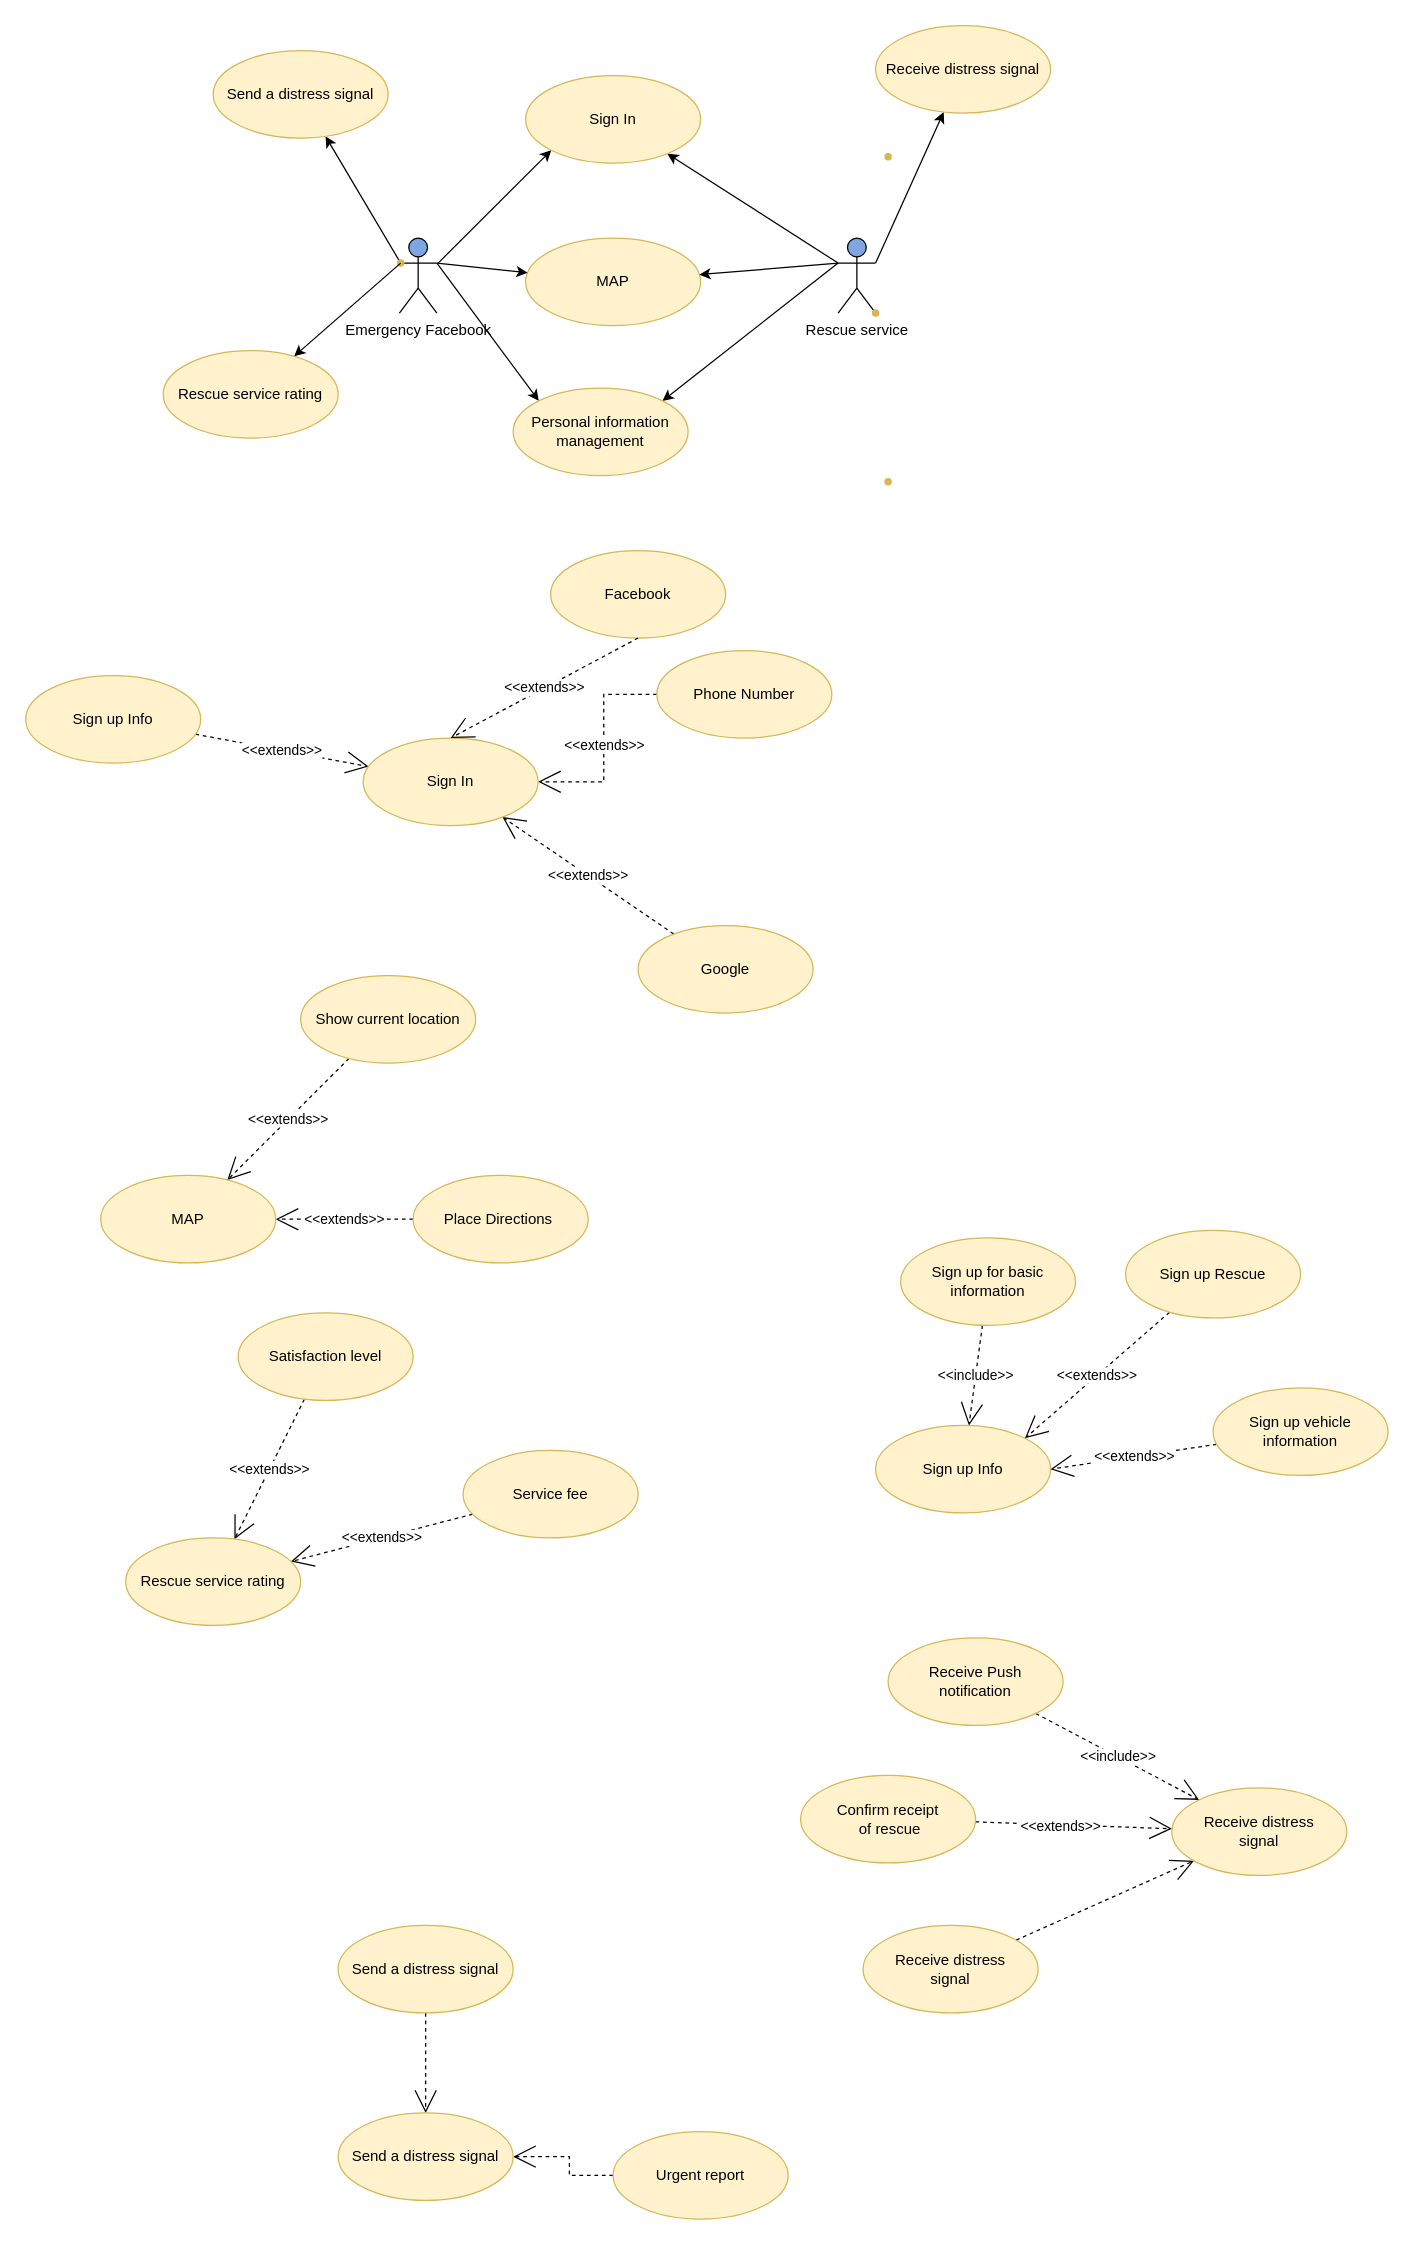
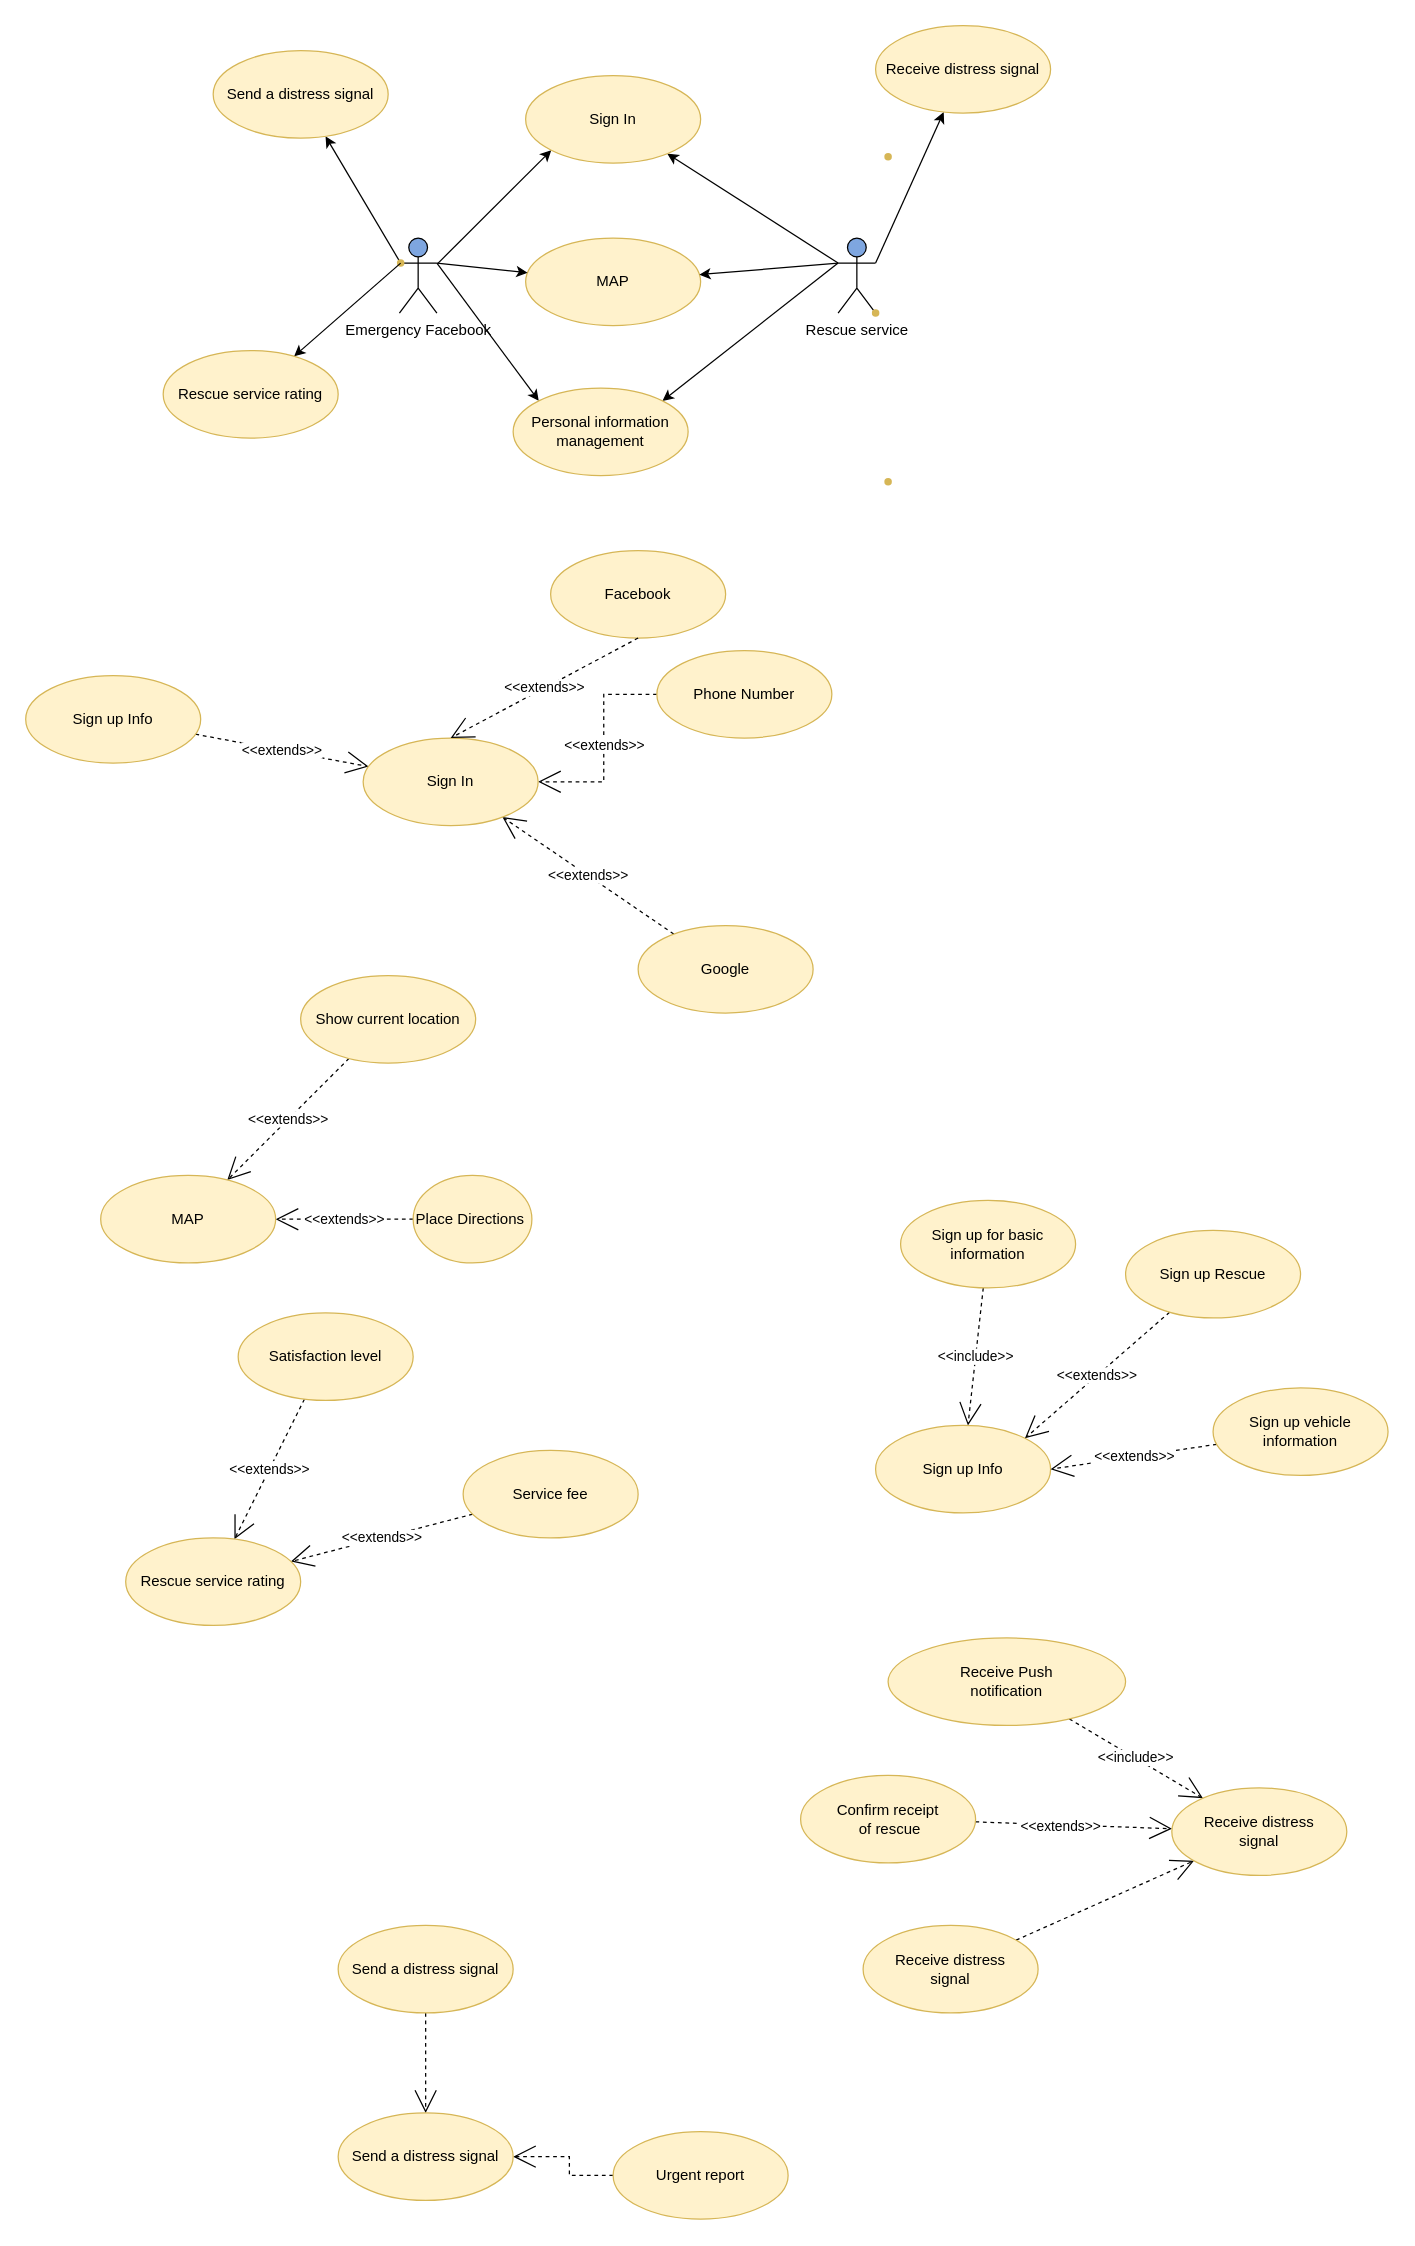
node "Place Directions": size 175x88 -> 119x88
node "Sign up for basic information": moved (988, 1282) -> (988, 1244)
node "Receive Push notification": size 175x88 -> 238x88
